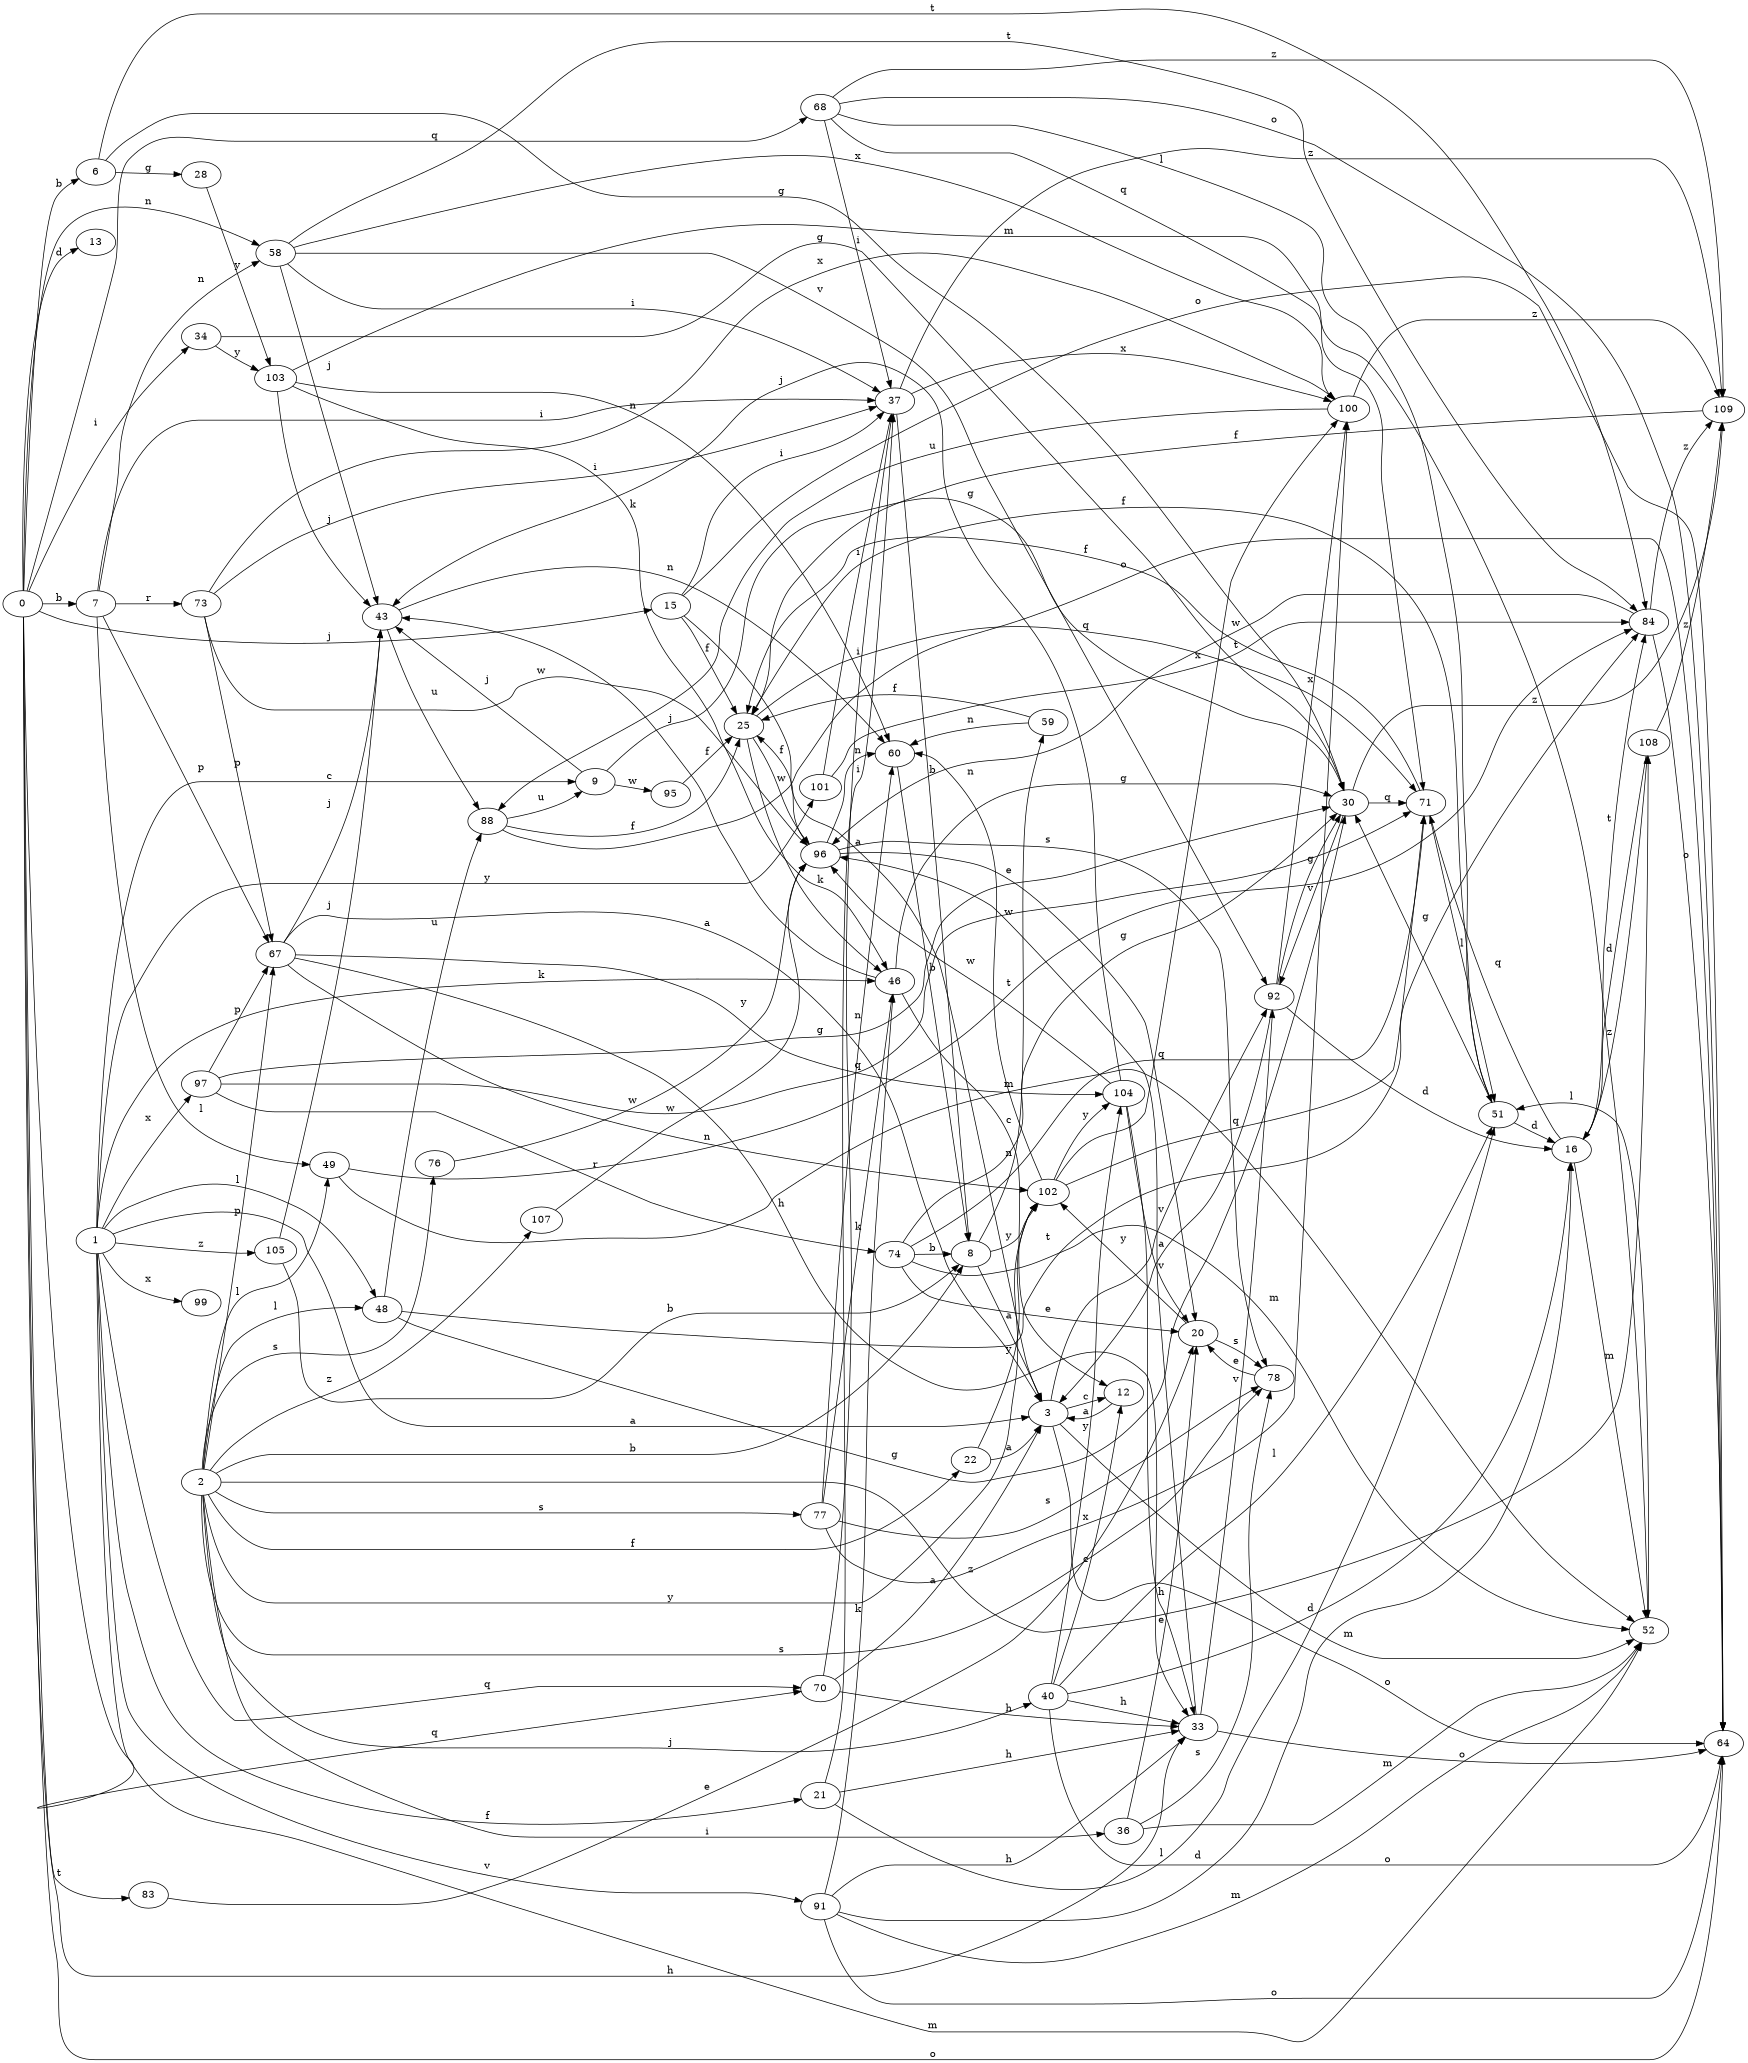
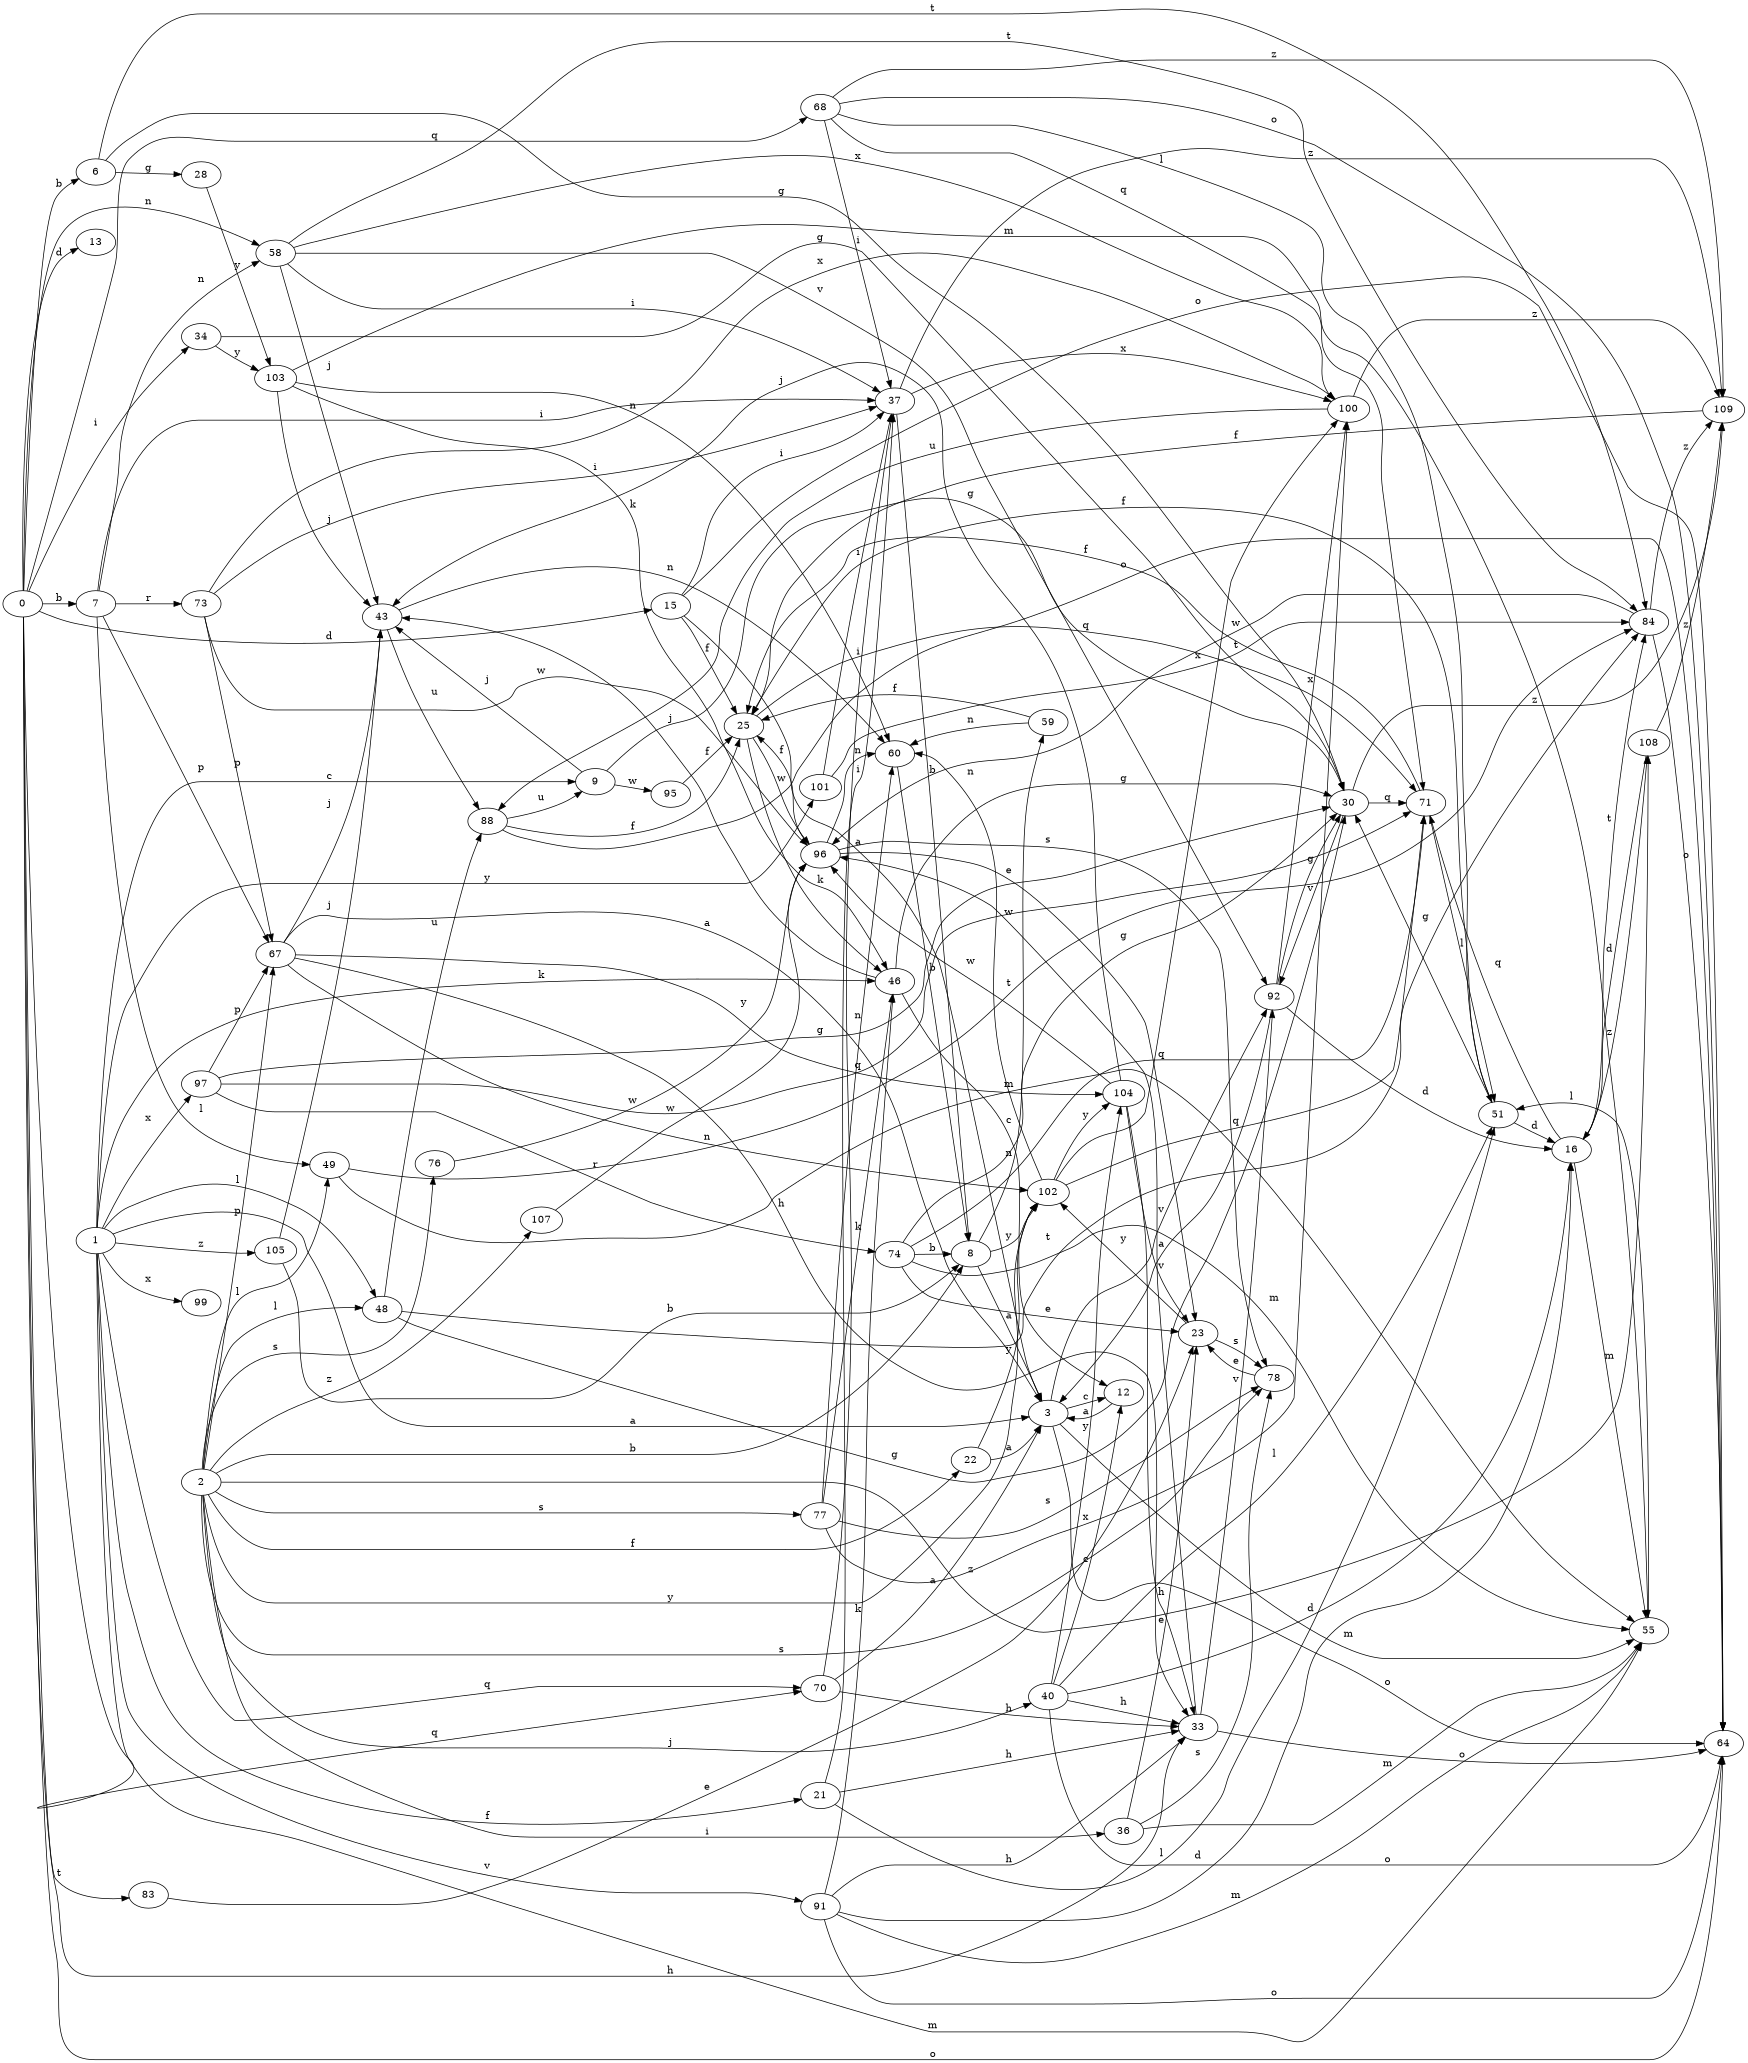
edge "0" -> "15": label "j" -> "d"
node "20": label "20" -> "23"
node "52": label "52" -> "55"
